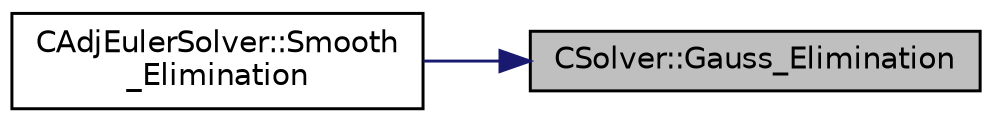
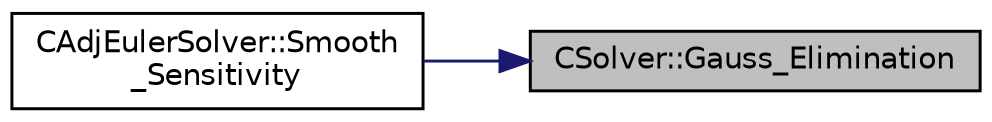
node "CAdjEulerSolver::Smooth _Elimination": label "CAdjEulerSolver::Smooth _Elimination" -> "CAdjEulerSolver::Smooth _Sensitivity"
